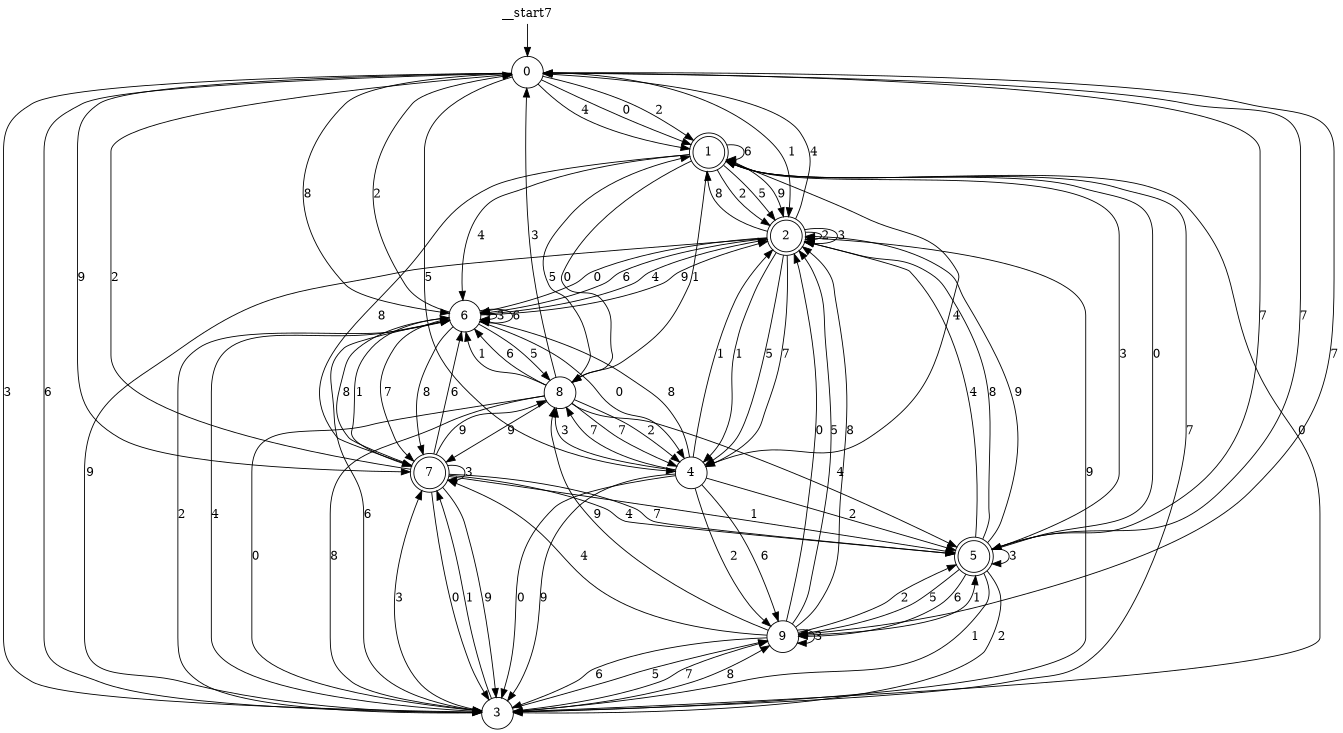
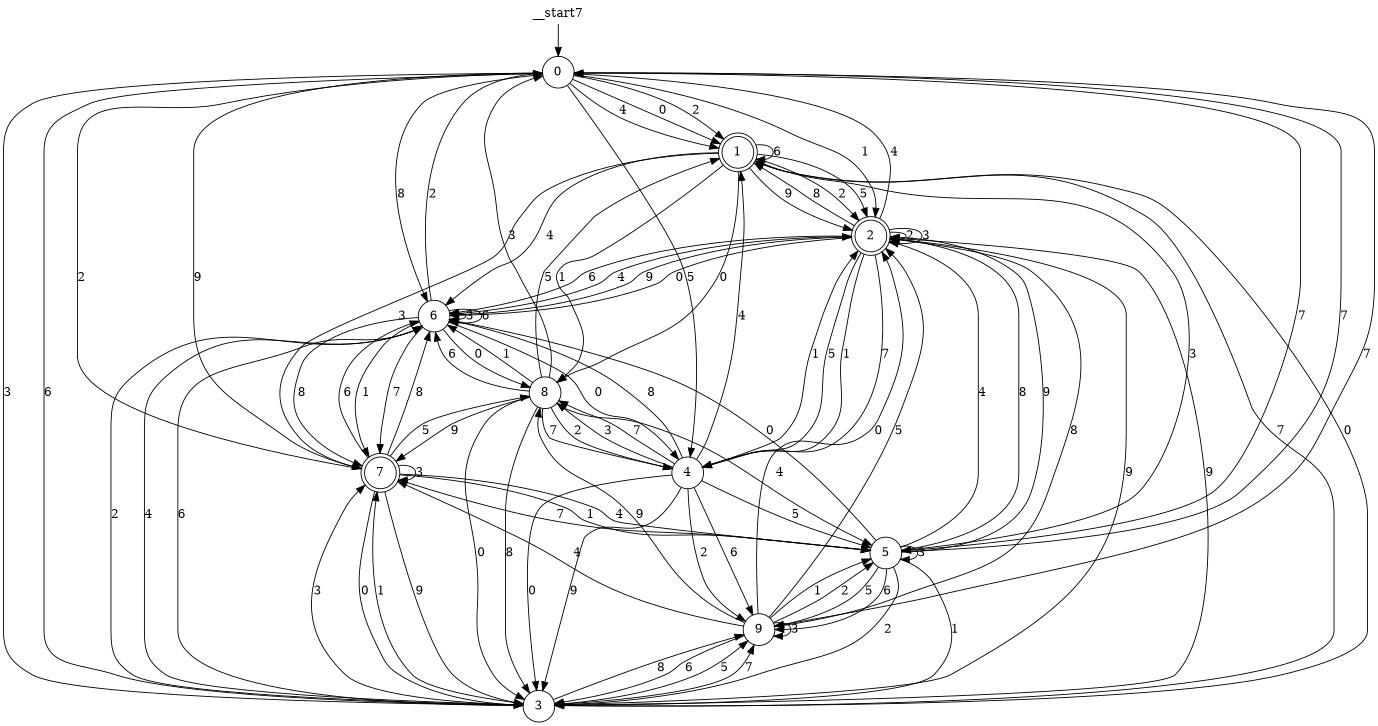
edge "9" -> "0": reversed
edge "5" -> "1": now "5" -> "6"
edge "1" -> "7": label "8" -> "3"
edge "6" -> "8": label "5" -> "0"
edge "7" -> "8": label "9" -> "5"
edge "4" -> "5": label "2" -> "5"
node "5": shape doublecircle -> circle
